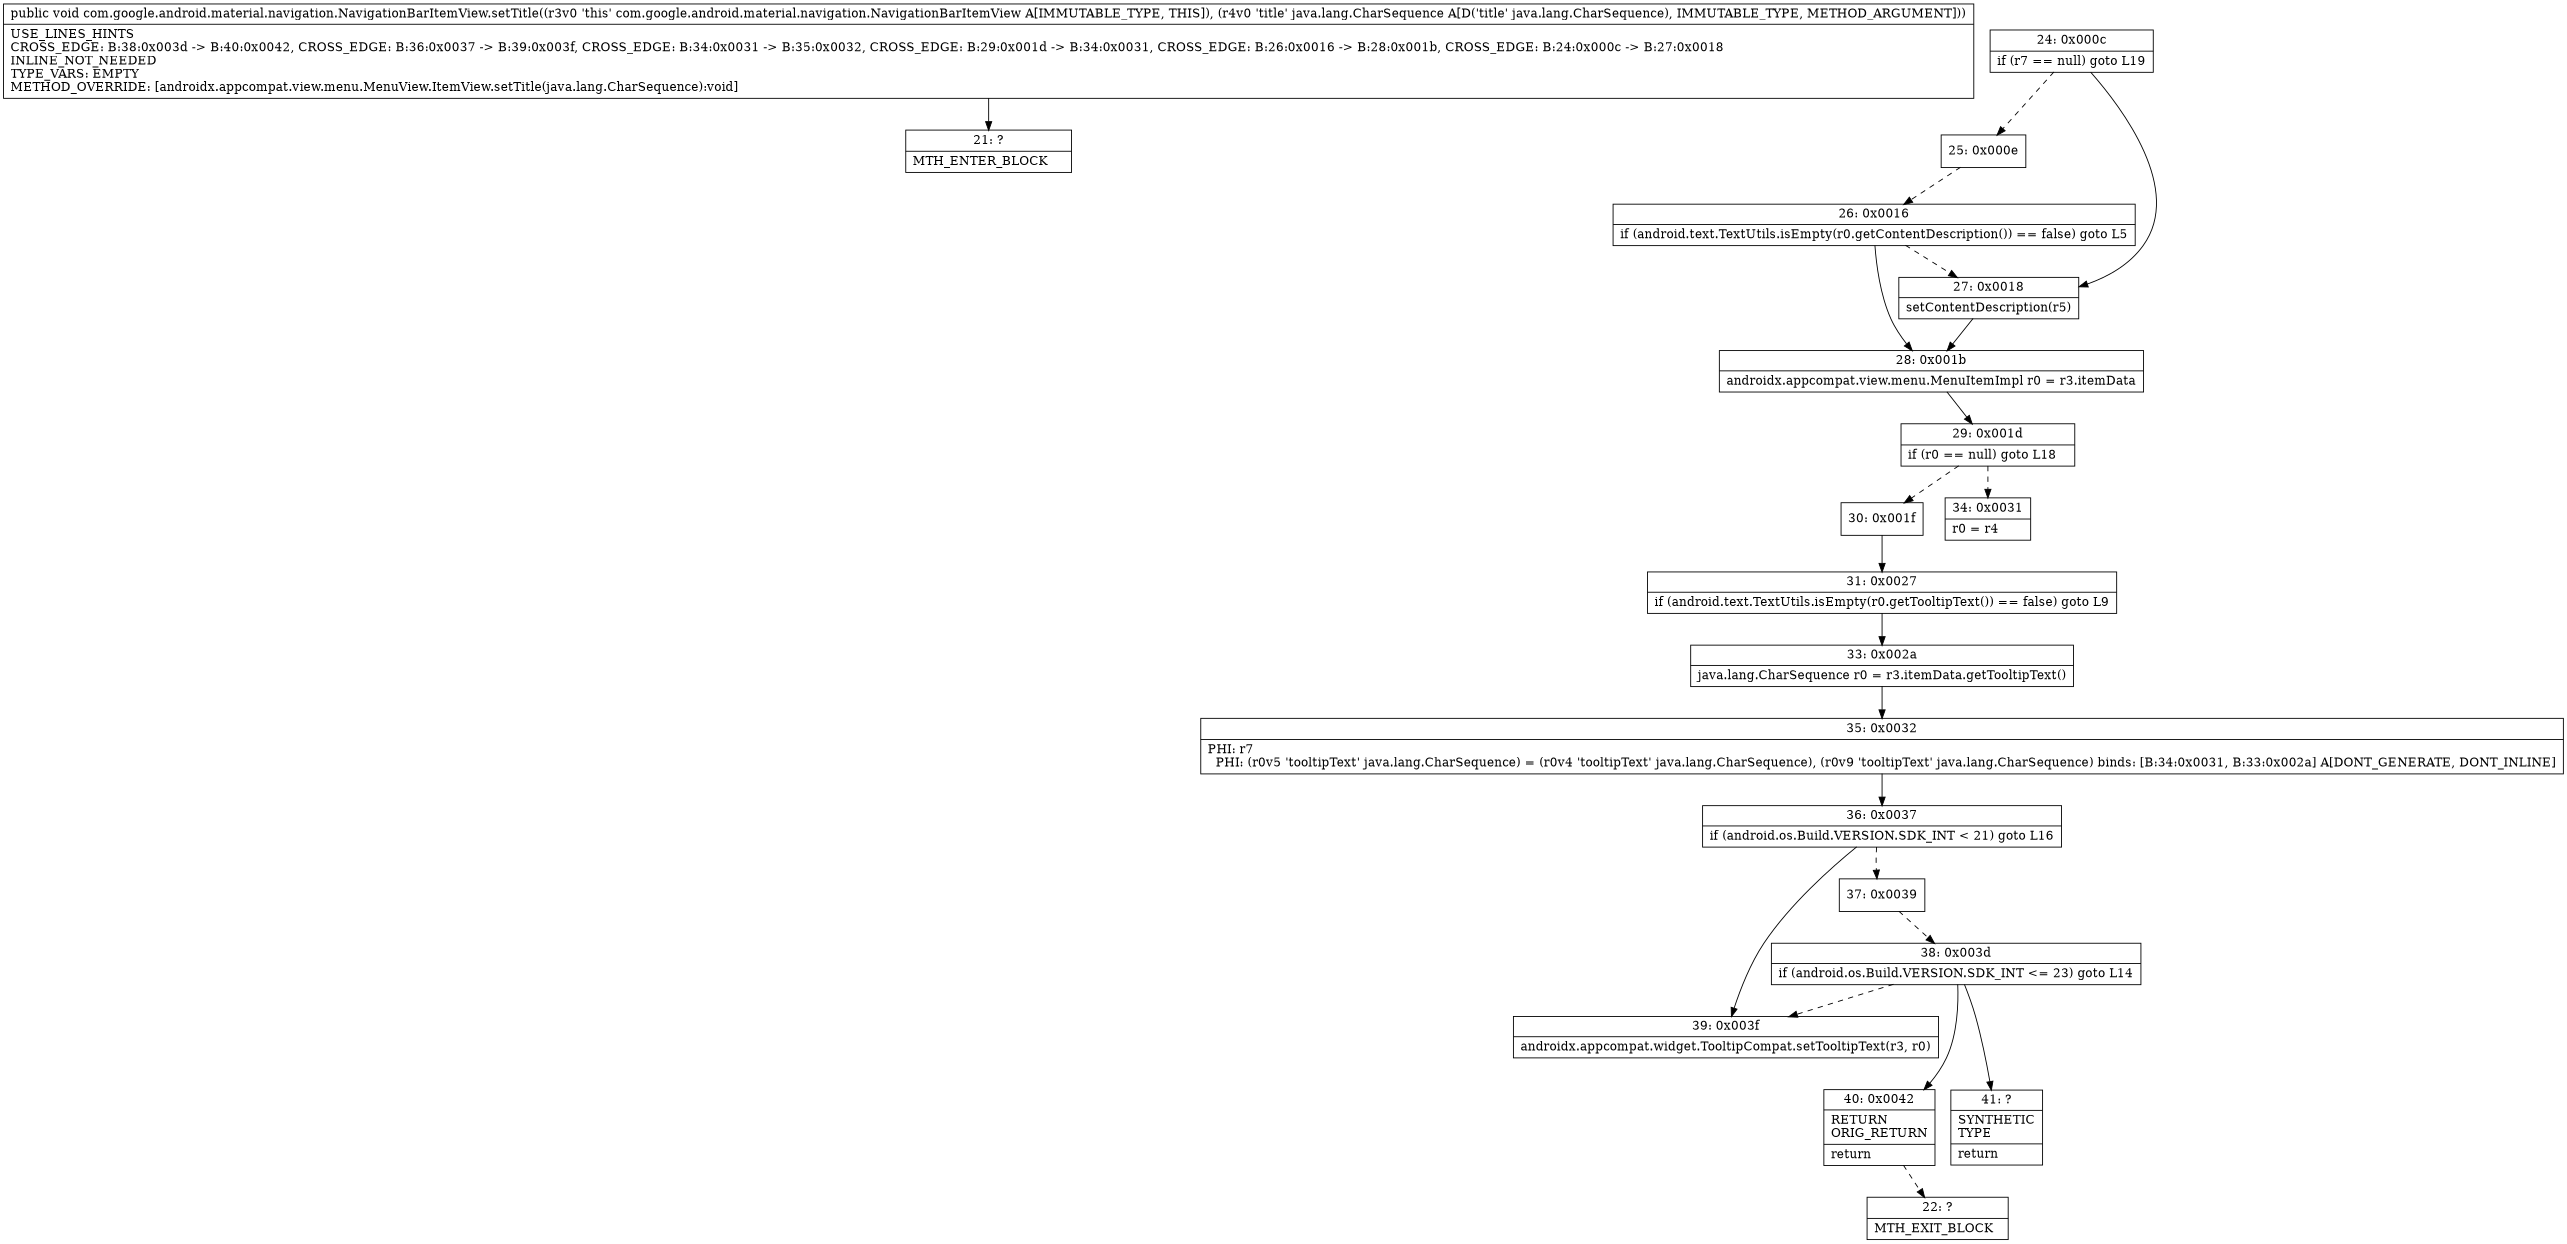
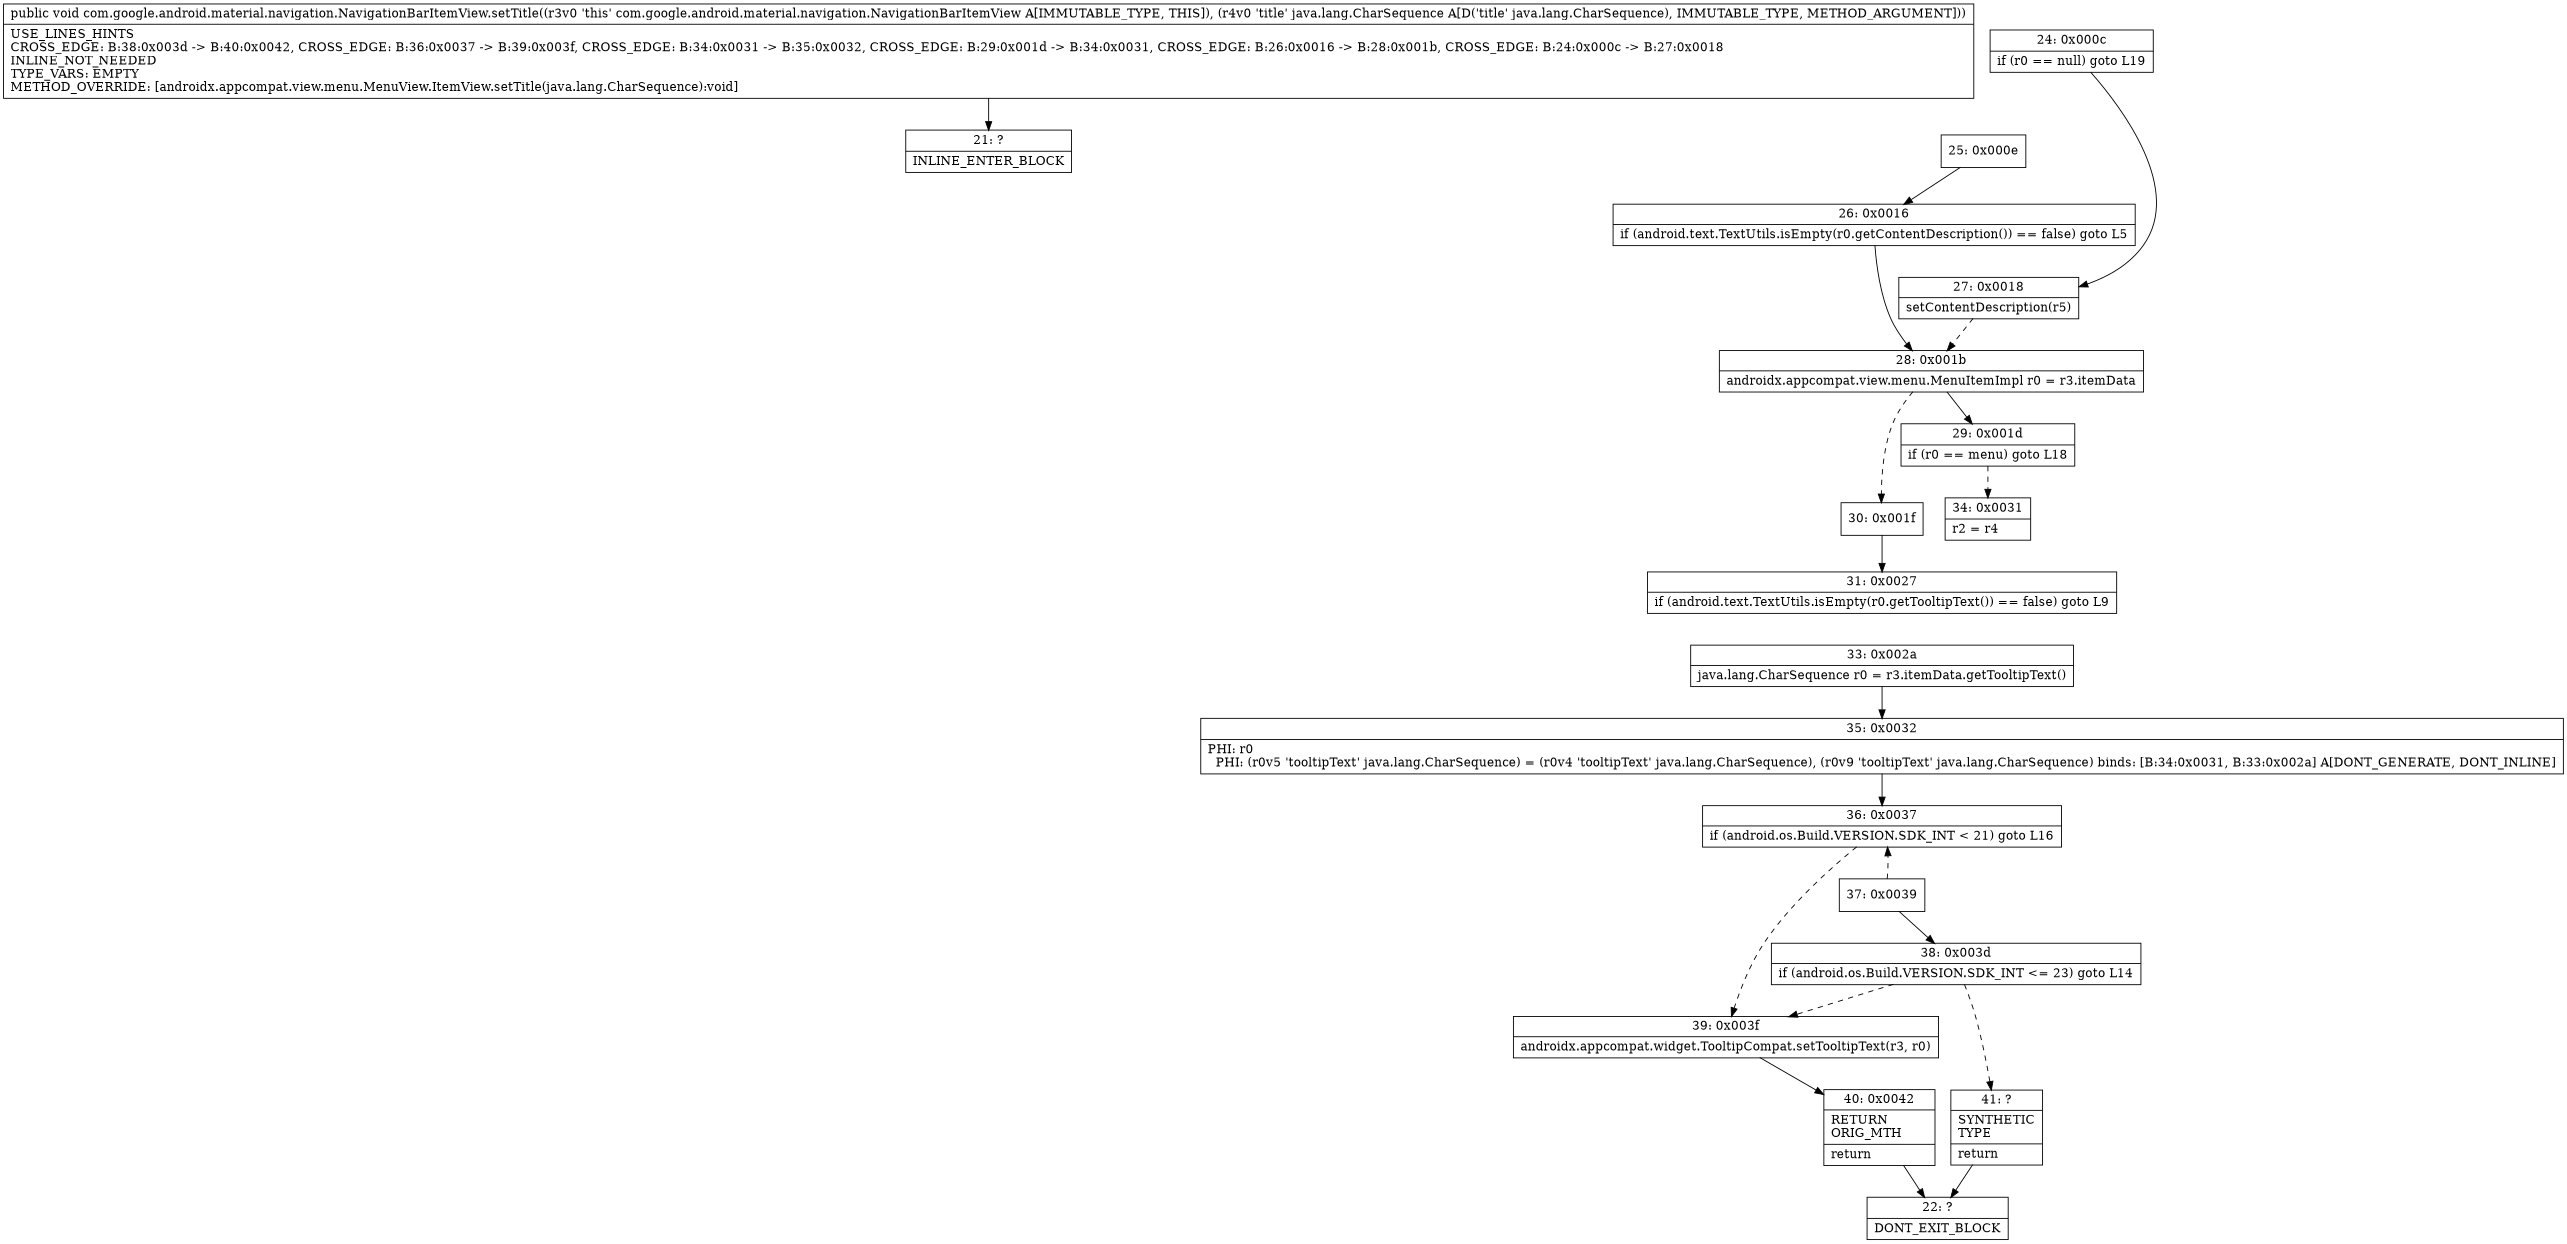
node "24: 0x000c": text "if (r7 == null) goto L19" -> "if (r0 == null) goto L19"
edge "24: 0x000c" -> "25: 0x000e": removed
node "21: ?": text "MTH_ENTER_BLOCK" -> "INLINE_ENTER_BLOCK"
edge "25: 0x000e" -> "26: 0x0016": style dashed -> solid
edge "26: 0x0016" -> "27: 0x0018": removed
edge "27: 0x0018" -> "28: 0x001b": style solid -> dashed
node "29: 0x001d": text "if (r0 == null) goto L18" -> "if (r0 == menu) goto L18"
edge "29: 0x001d" -> "30: 0x001f": now "28: 0x001b" -> "30: 0x001f"
node "34: 0x0031": text "r0 = r4" -> "r2 = r4"
edge "31: 0x0027" -> "33: 0x002a": removed
node "35: 0x0032": text "PHI: r7" -> "PHI: r0"
edge "36: 0x0037" -> "37: 0x0039": reversed
edge "36: 0x0037" -> "39: 0x003f": style solid -> dashed
edge "37: 0x0039" -> "38: 0x003d": style dashed -> solid
edge "38: 0x003d" -> "41: ?": style solid -> dashed
edge "38: 0x003d" -> "40: 0x0042": now "39: 0x003f" -> "40: 0x0042"
node "40: 0x0042": text "ORIG_RETURN" -> "ORIG_MTH"
edge "41: ?" -> "22: ?": added
edge "40: 0x0042" -> "22: ?": style dashed -> solid
node "22: ?": text "MTH_EXIT_BLOCK" -> "DONT_EXIT_BLOCK"
